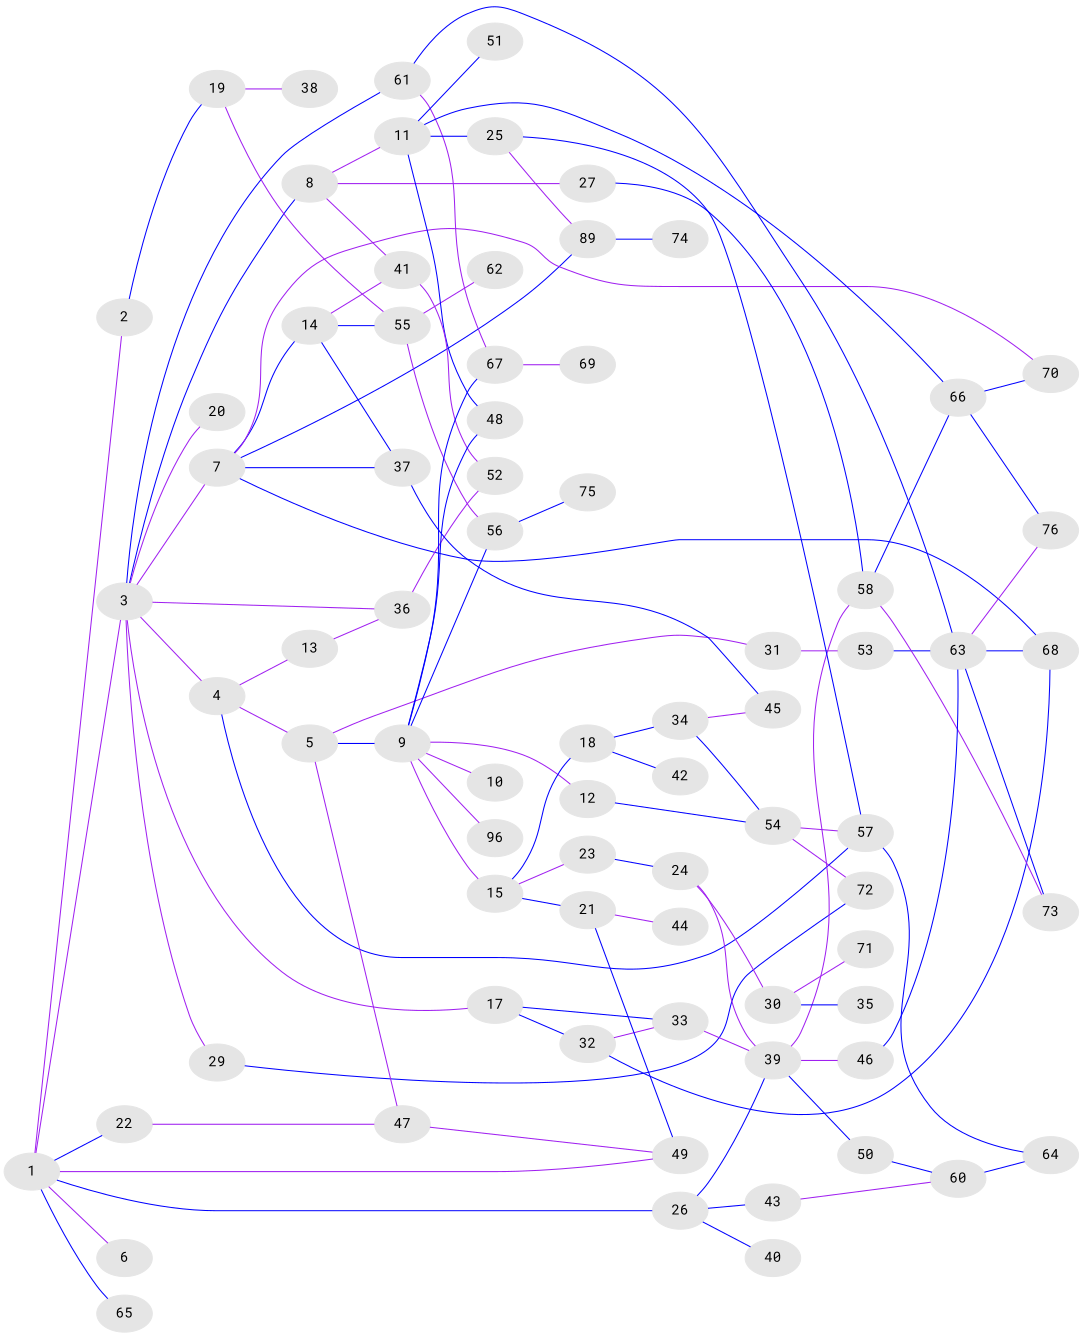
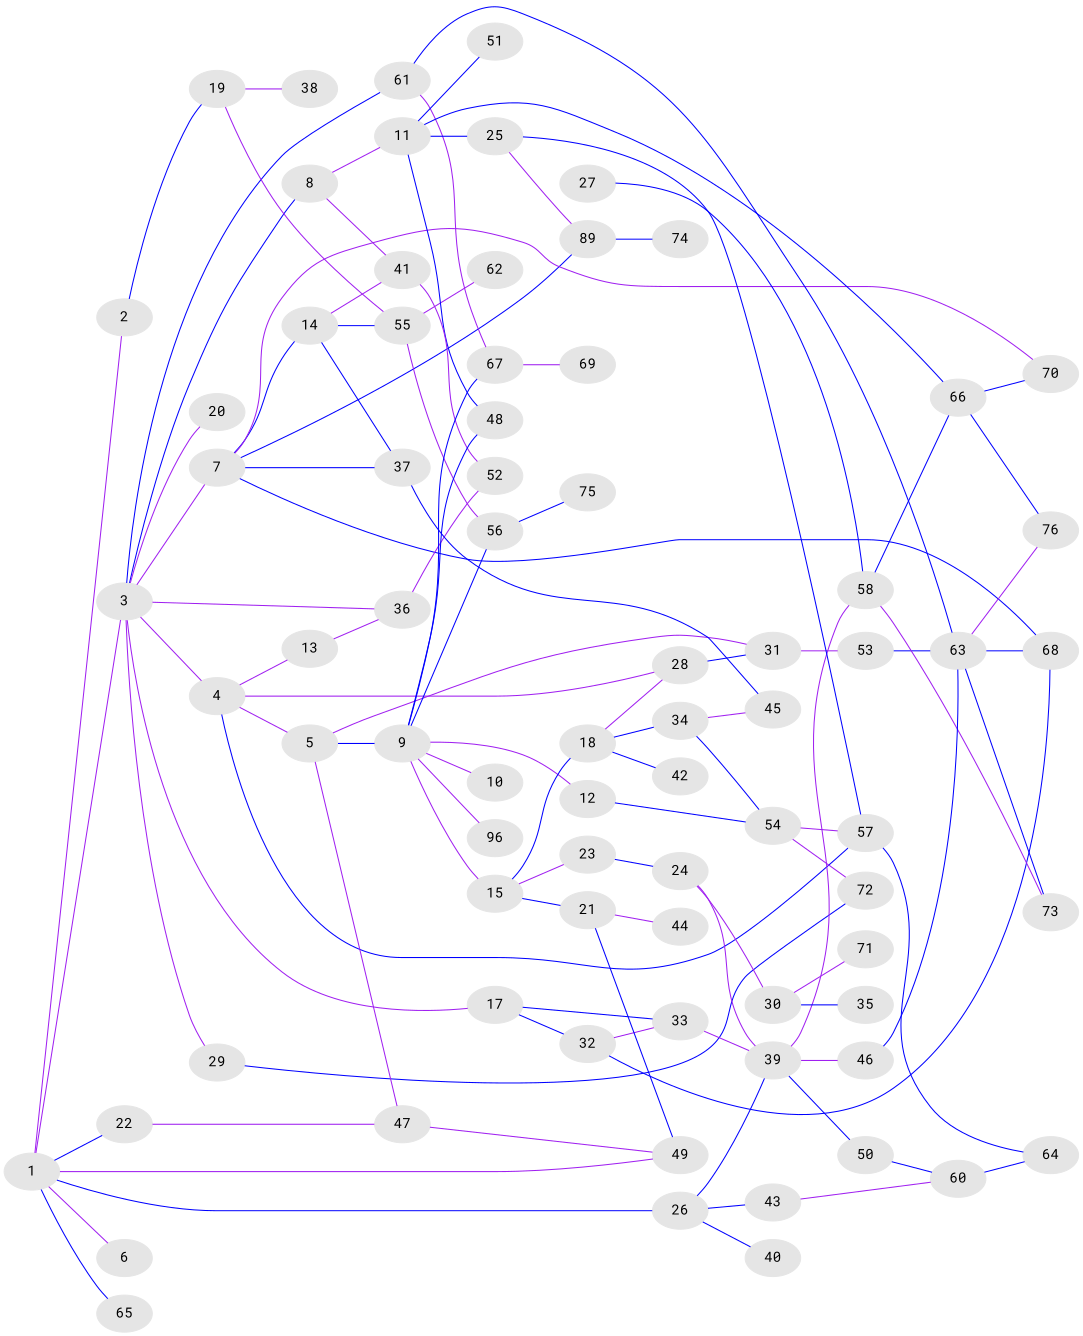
edge "8" -- "27": removed
node "28": added
